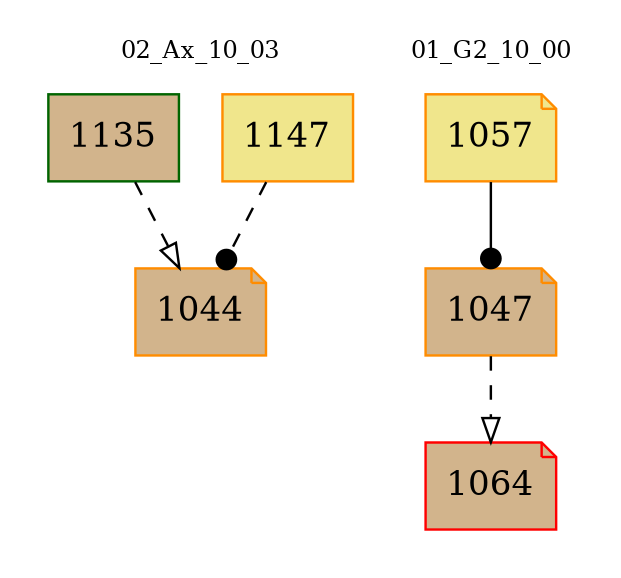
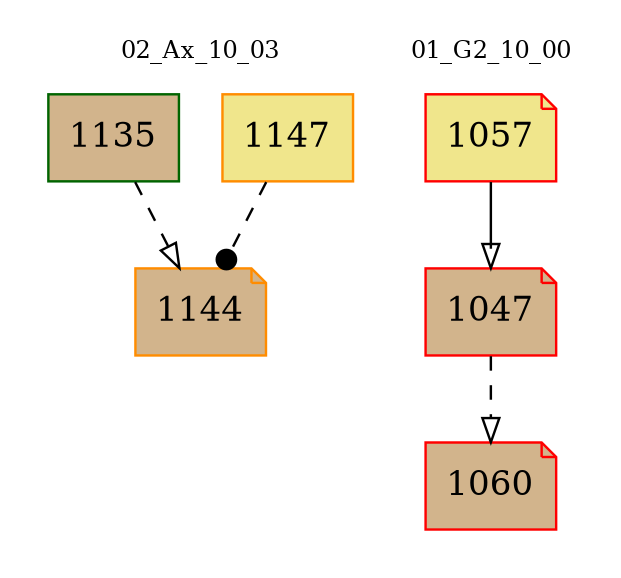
node "1057": color darkorange -> red
edge "1057" -> "1047": arrowhead dot -> onormal
node "1044": label "1044" -> "1144"
node "1047": color darkorange -> red
node "1064": label "1064" -> "1060"
